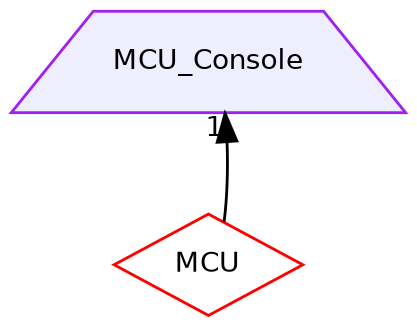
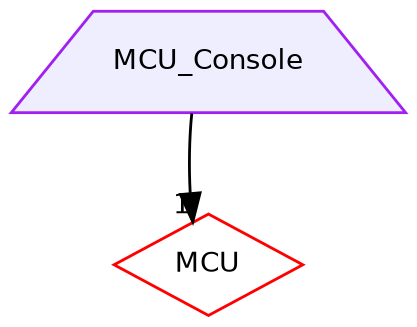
edge "MCU" -> "MCU_Console": reversed
